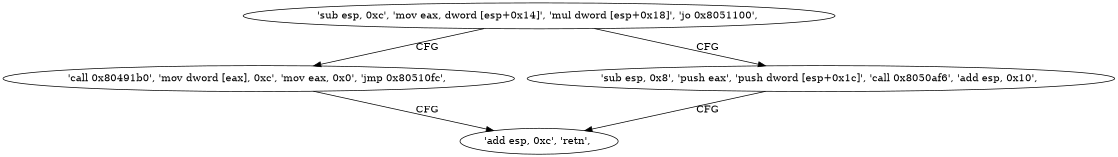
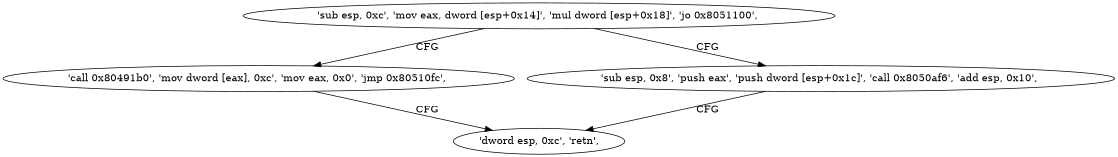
node "'add esp, 0xc', 'retn',": label "'add esp, 0xc', 'retn'," -> "'dword esp, 0xc', 'retn',"
